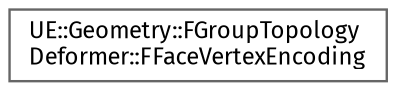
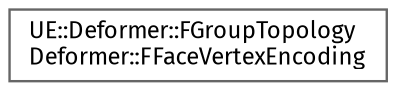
node "UE::Geometry::FGroupTopology Deformer::FFaceVertexEncoding": label "UE::Geometry::FGroupTopology Deformer::FFaceVertexEncoding" -> "UE::Deformer::FGroupTopology Deformer::FFaceVertexEncoding"
